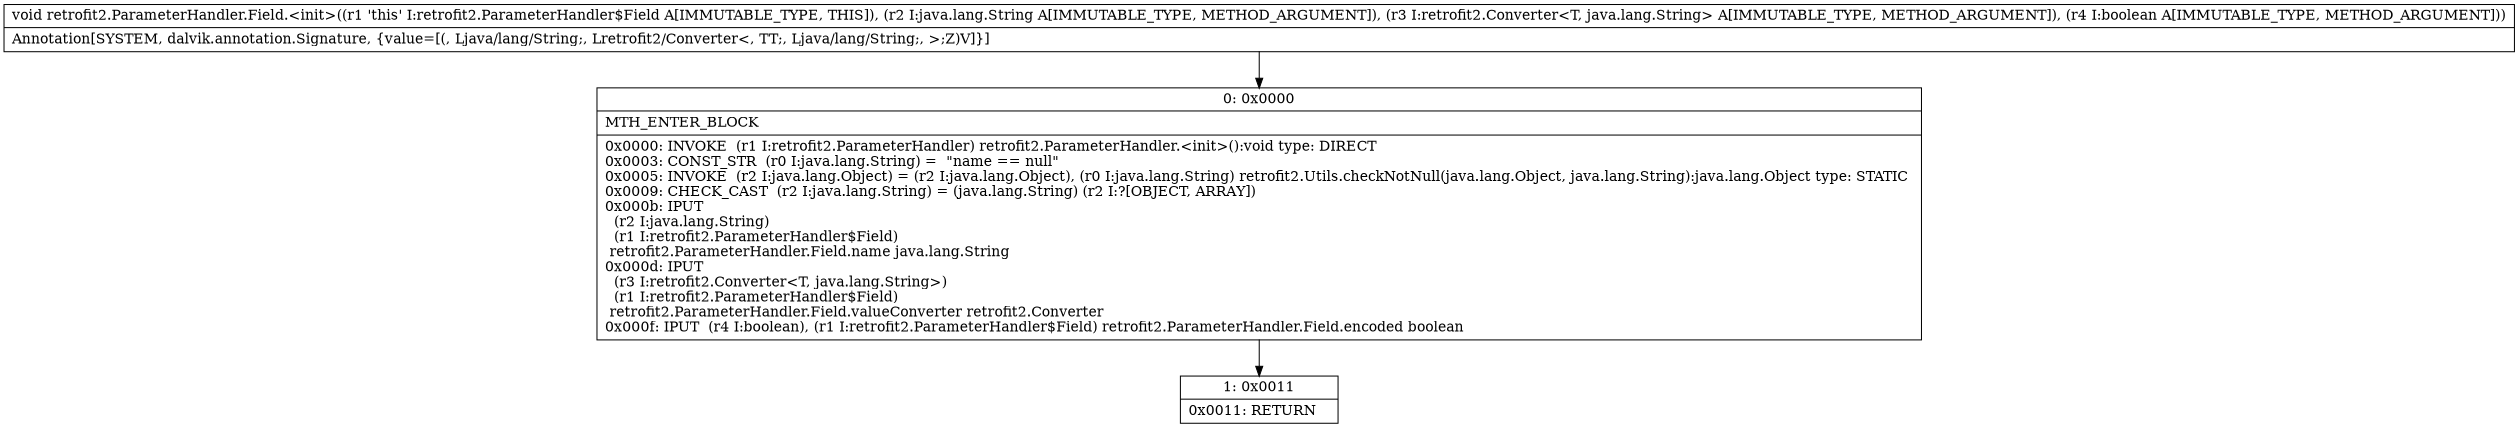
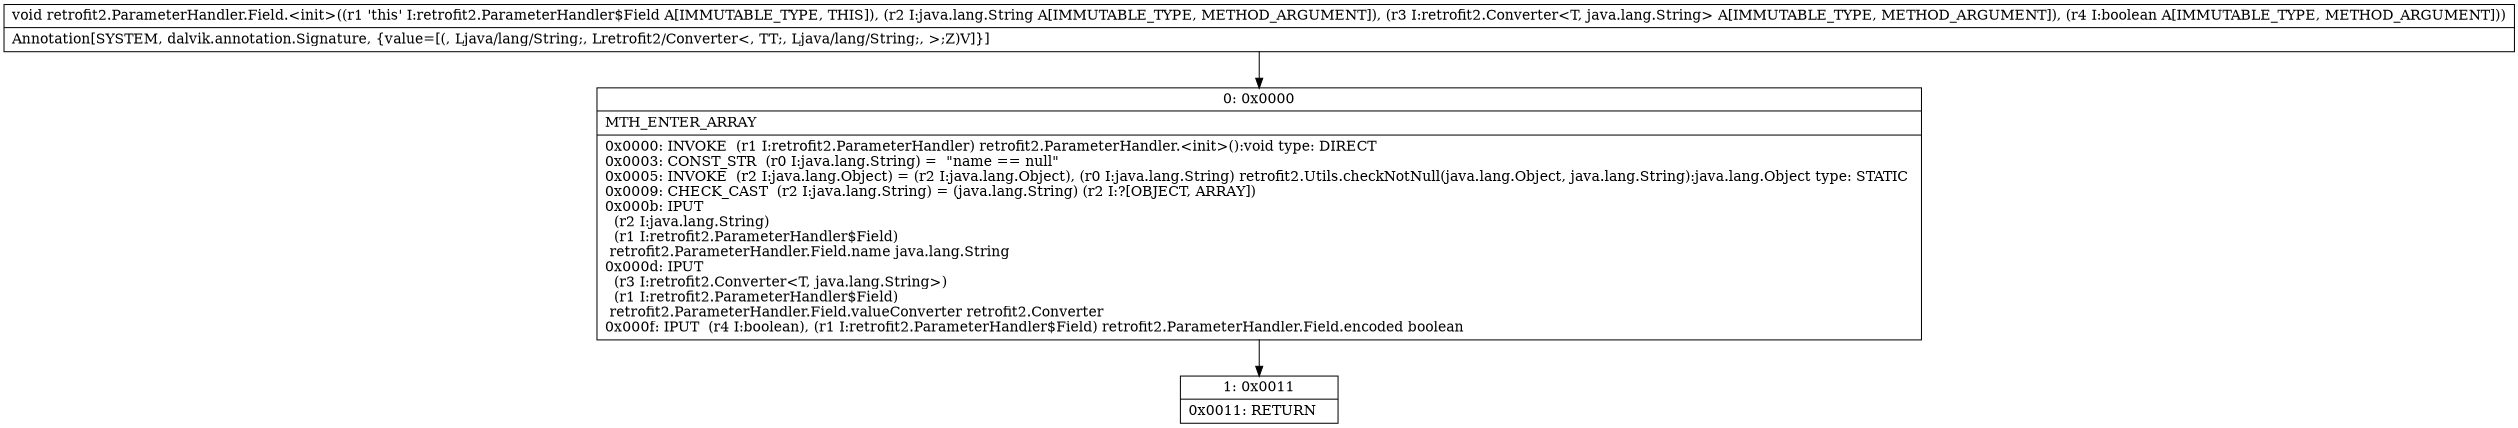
node "0: 0x0000": text "MTH_ENTER_BLOCK" -> "MTH_ENTER_ARRAY"
